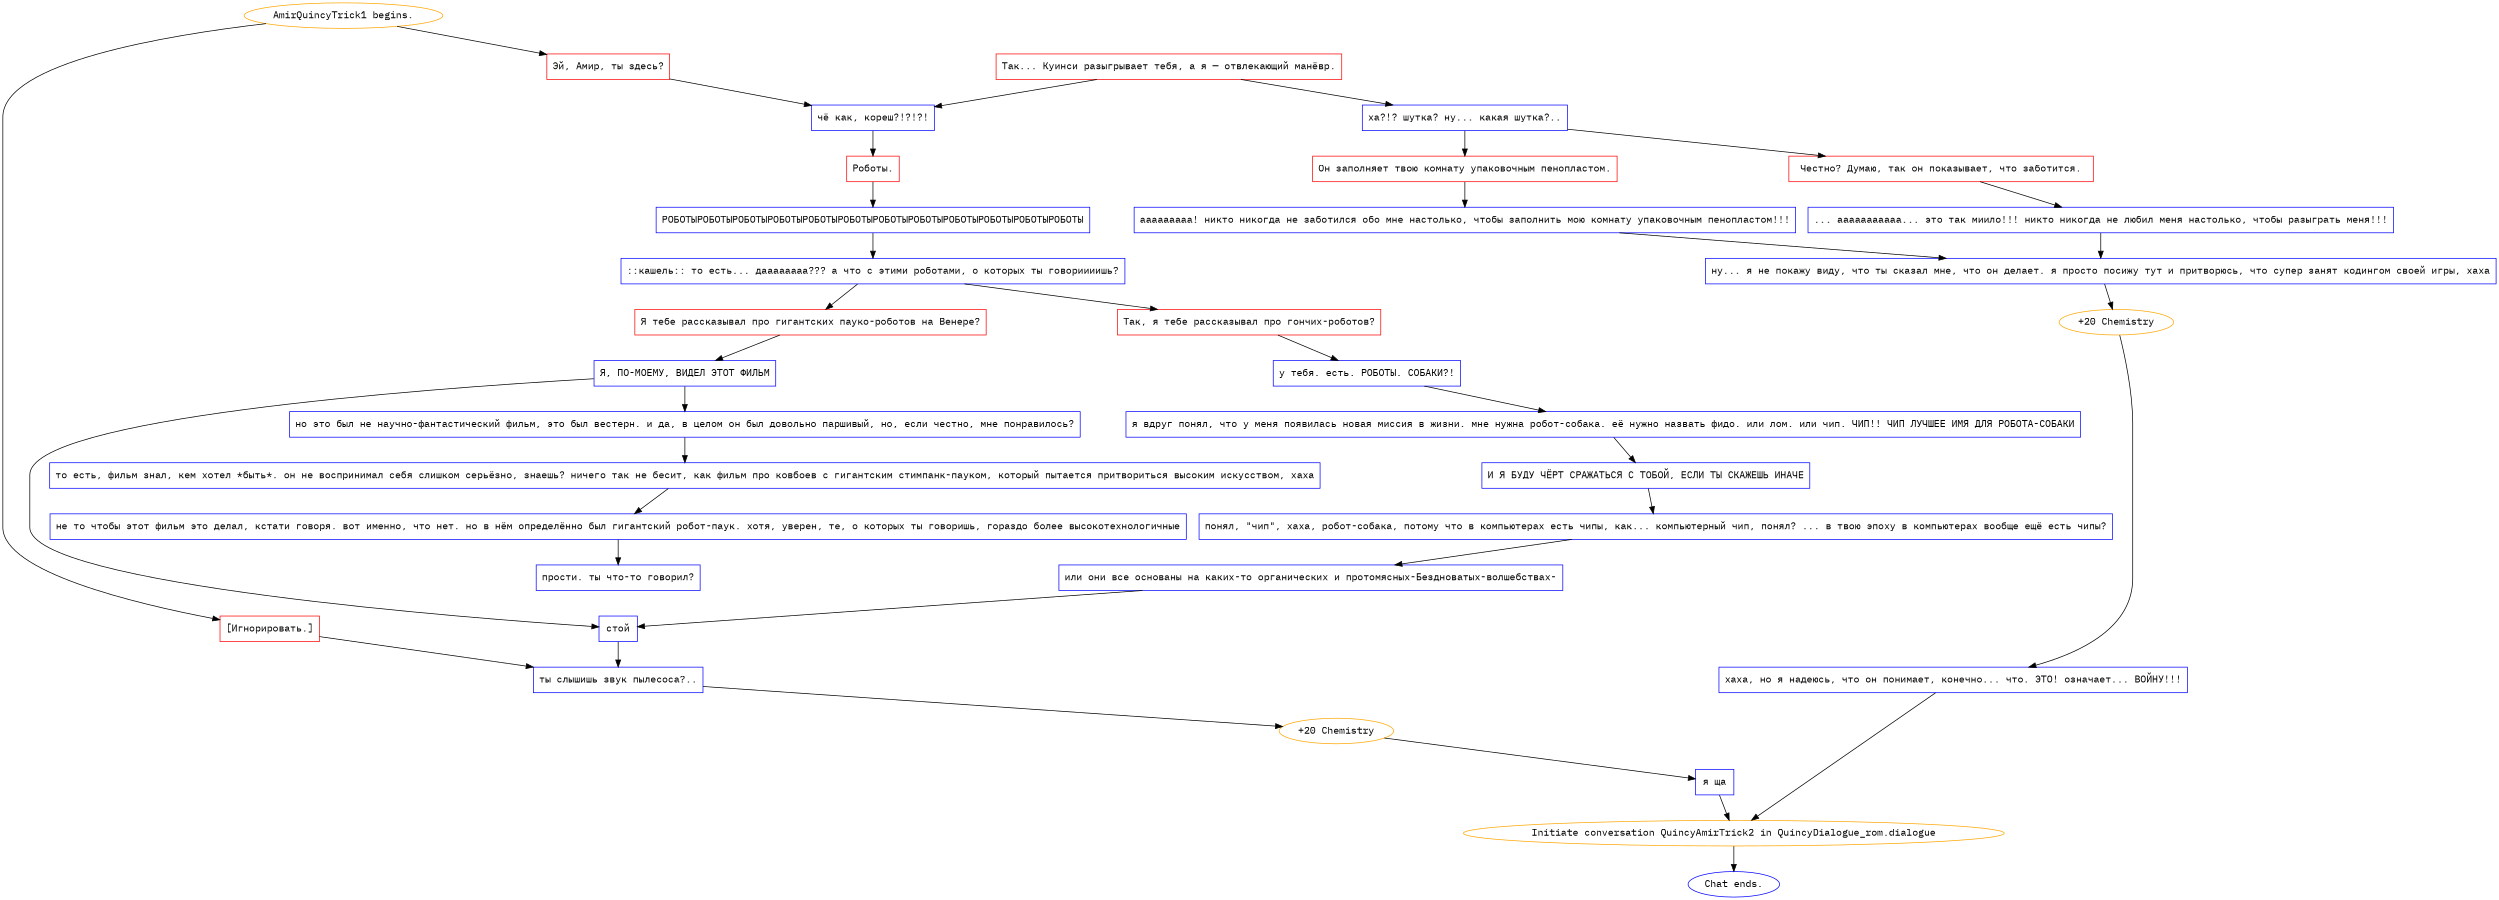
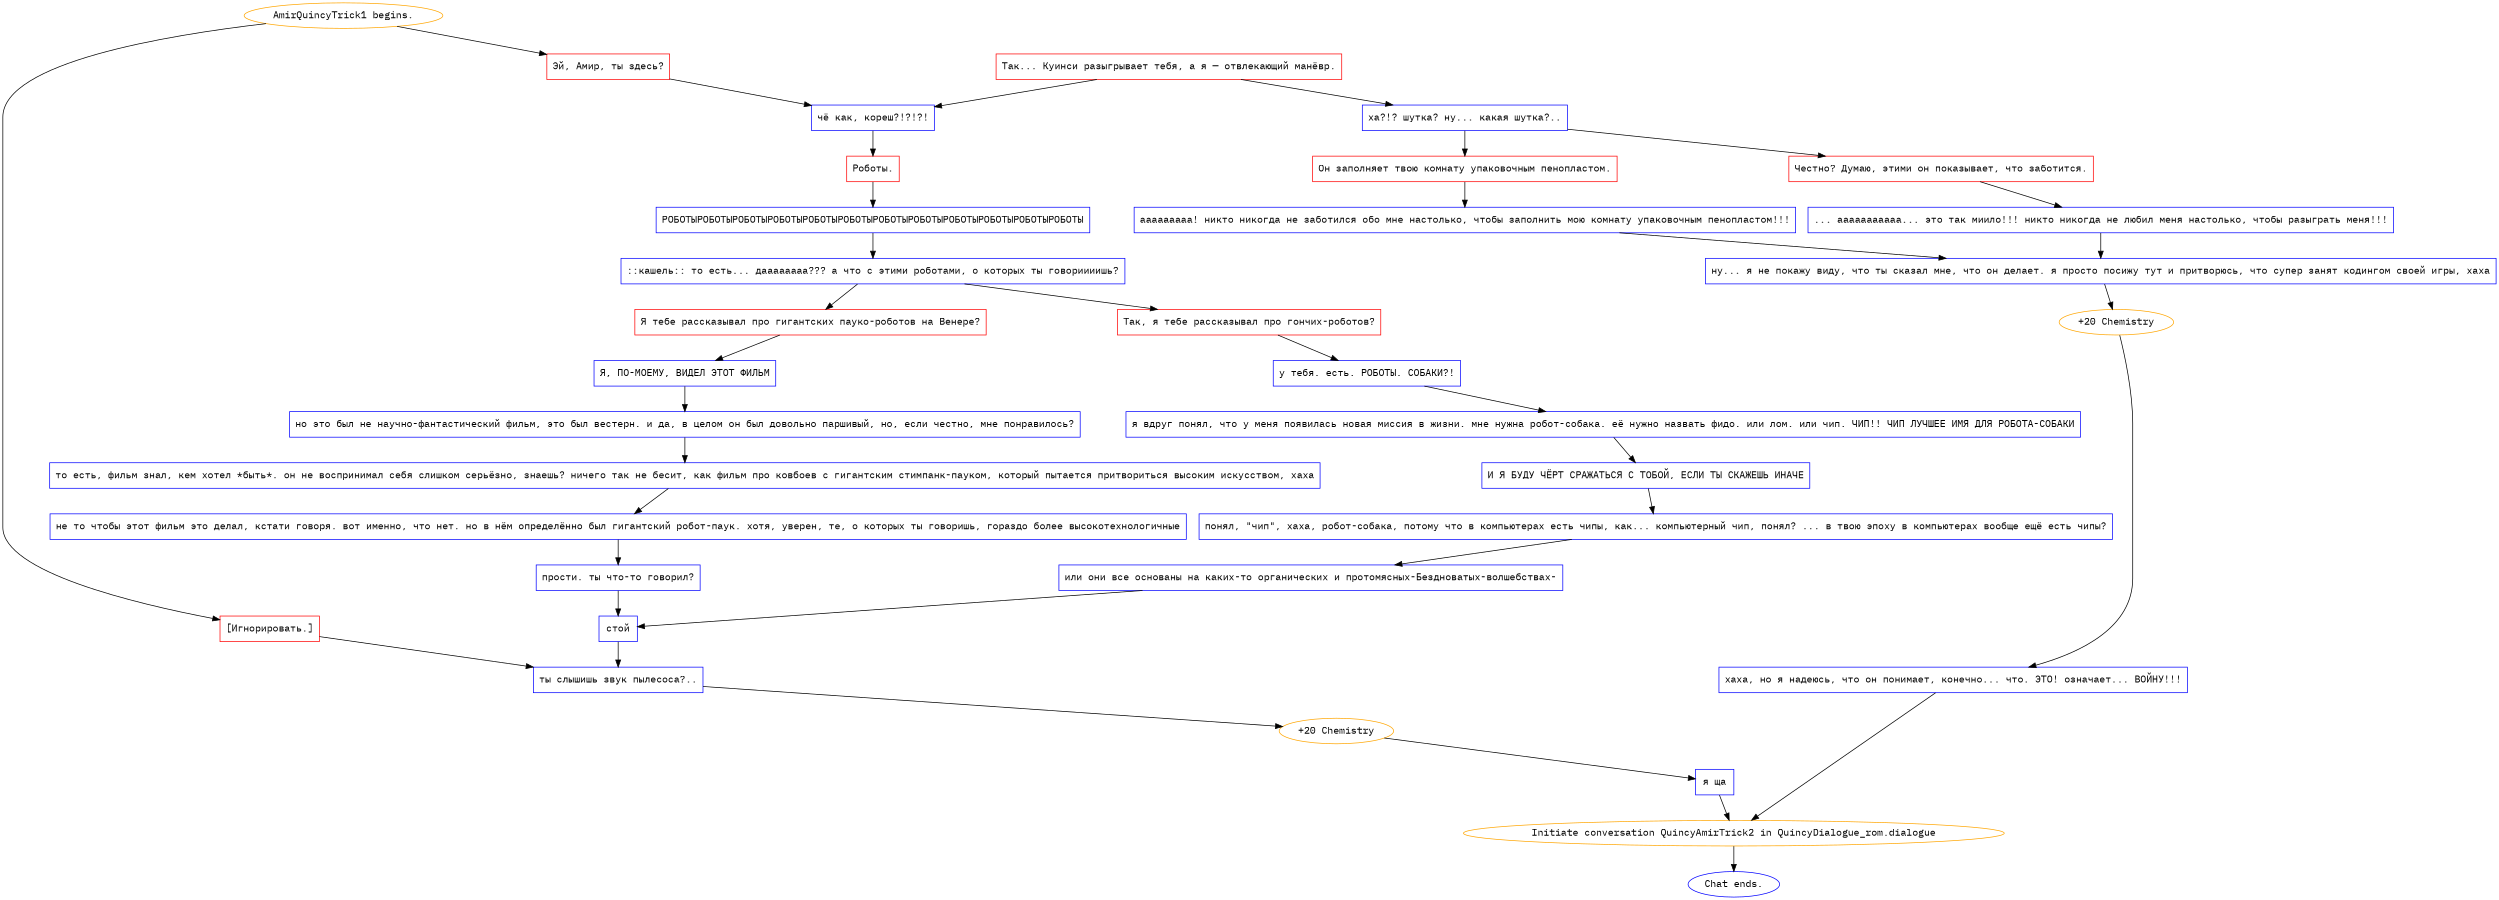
node "Честно? Думаю, так он показывает, что заботится.": label "Честно? Думаю, так он показывает, что заботится." -> "Честно? Думаю, этими он показывает, что заботится."
edge "Я, ПО-МОЕМУ, ВИДЕЛ ЭТОТ ФИЛЬМ" -> "стой": now "прости. ты что-то говорил?" -> "стой"
